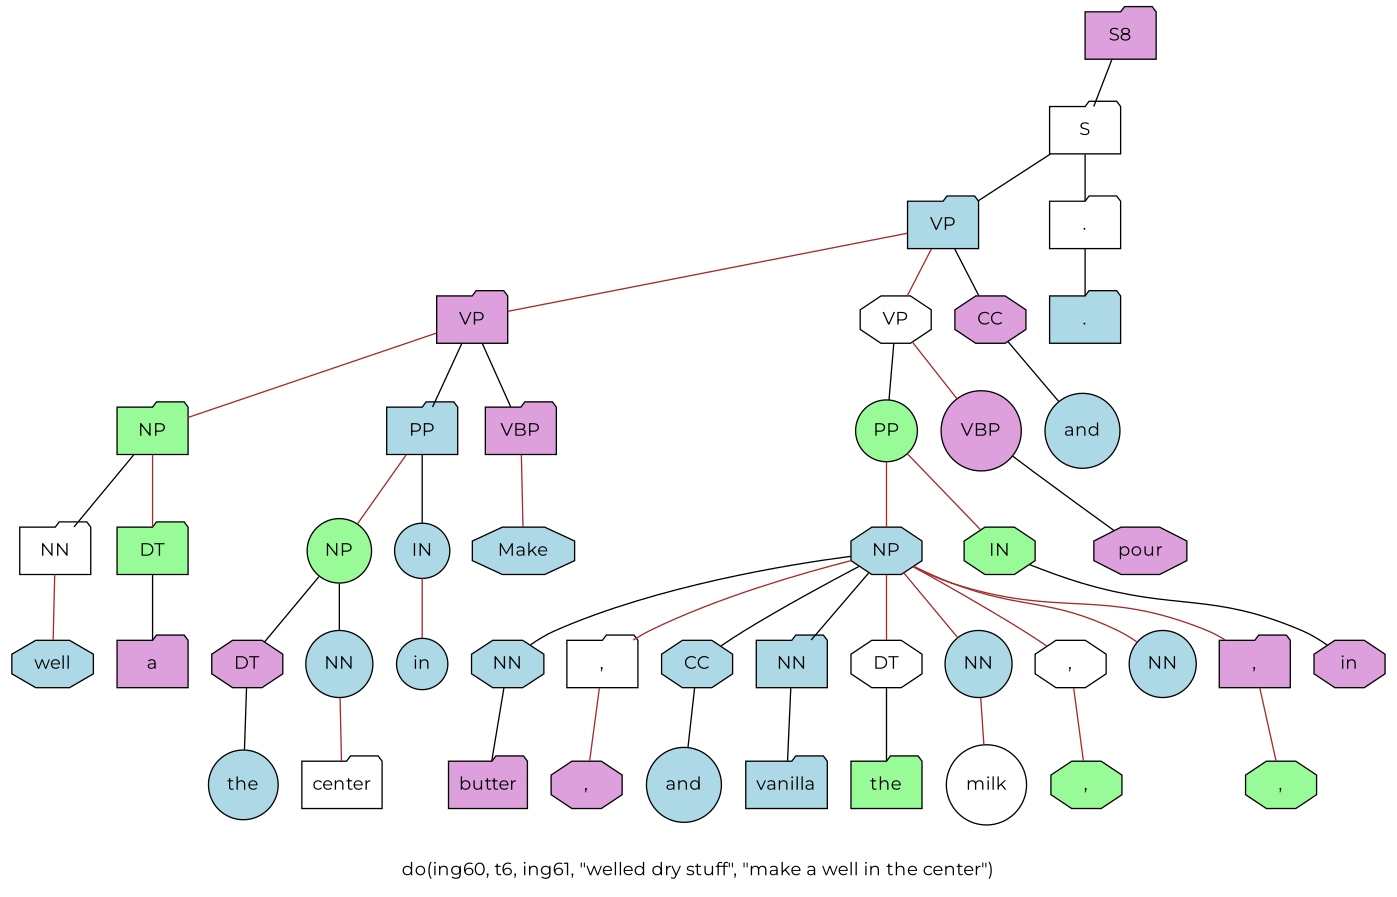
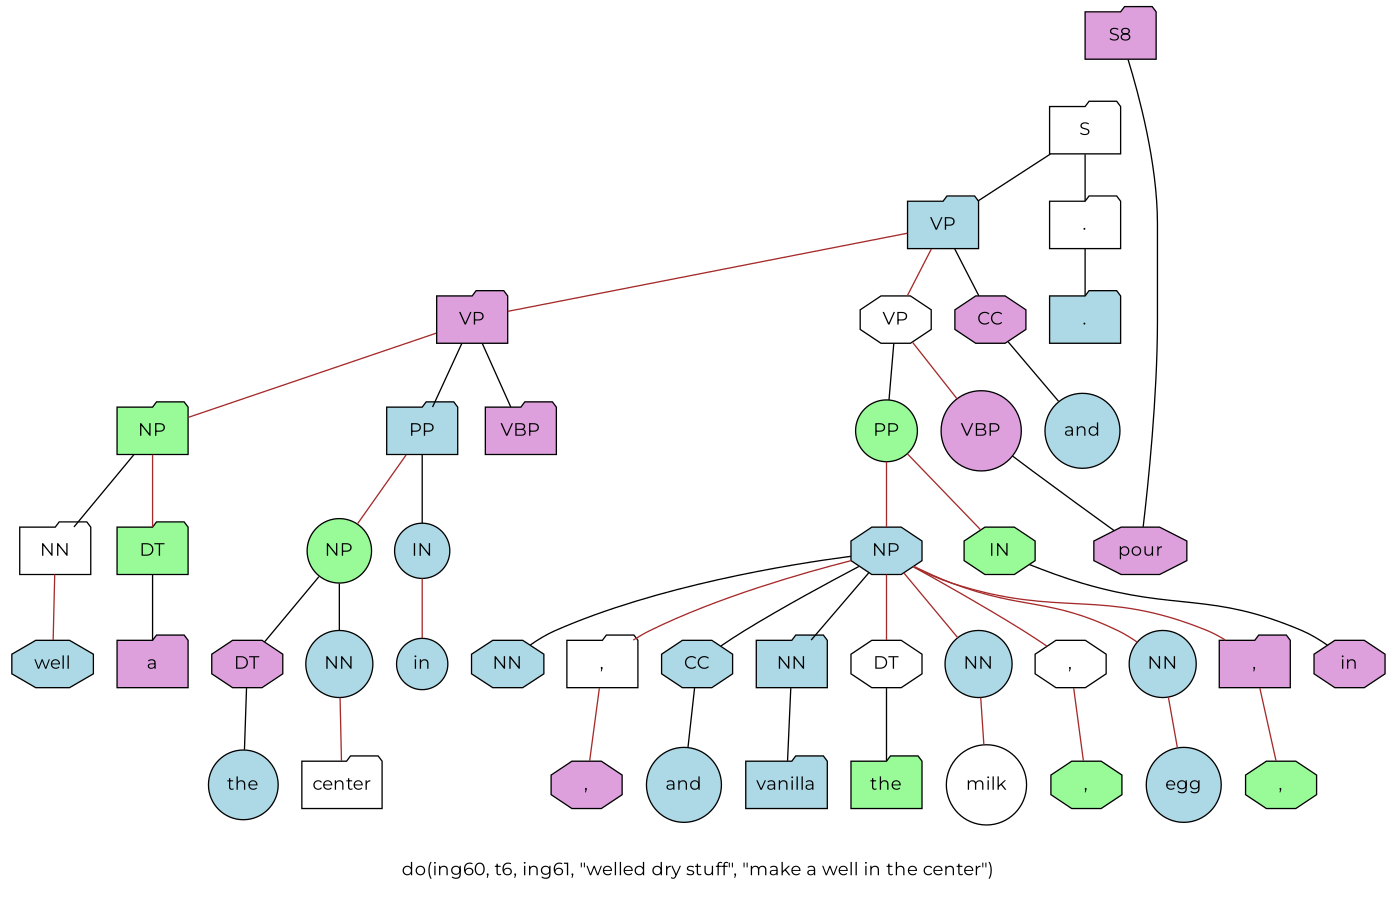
edge "S8" -- "S": now "S8" -- "pour"
node "Make": removed
node "butter": removed
node "egg": added
